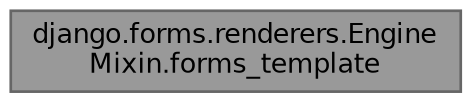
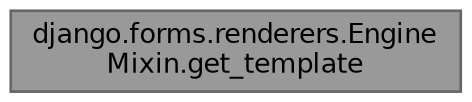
node "django.forms.renderers.Engine Mixin.forms_template": label "django.forms.renderers.Engine Mixin.forms_template" -> "django.forms.renderers.Engine Mixin.get_template"
